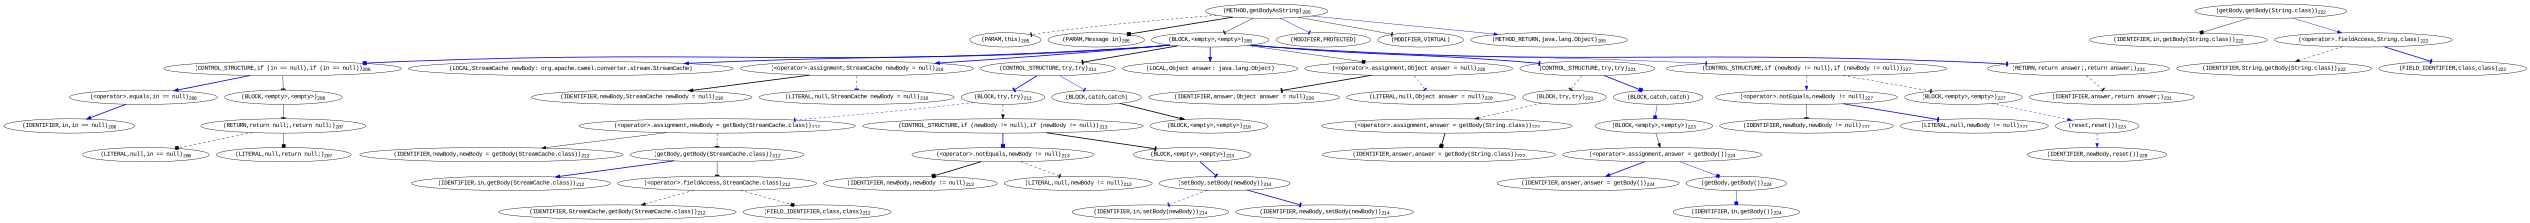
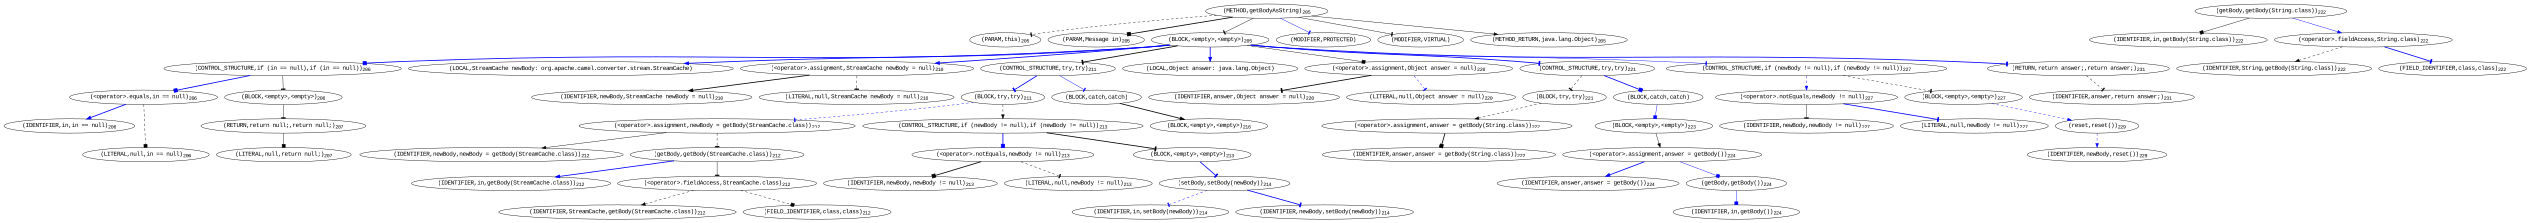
edge "(METHOD,getBodyAsString)" -> "(METHOD_RETURN,java.lang.Object)": color blue -> black
edge "(<operator>.assignment,StreamCache newBody = null)" -> "(LITERAL,null,StreamCache newBody = null)": color blue -> black
edge "(CONTROL_STRUCTURE,if (in == null),if (in == null))" -> "(<operator>.equals,in == null)": arrowhead normal -> box
node "(reset,reset())": text "223" -> "229"
edge "(RETURN,return null;,return null;)" -> "(LITERAL,null,in == null)": now "(<operator>.equals,in == null)" -> "(LITERAL,null,in == null)"
